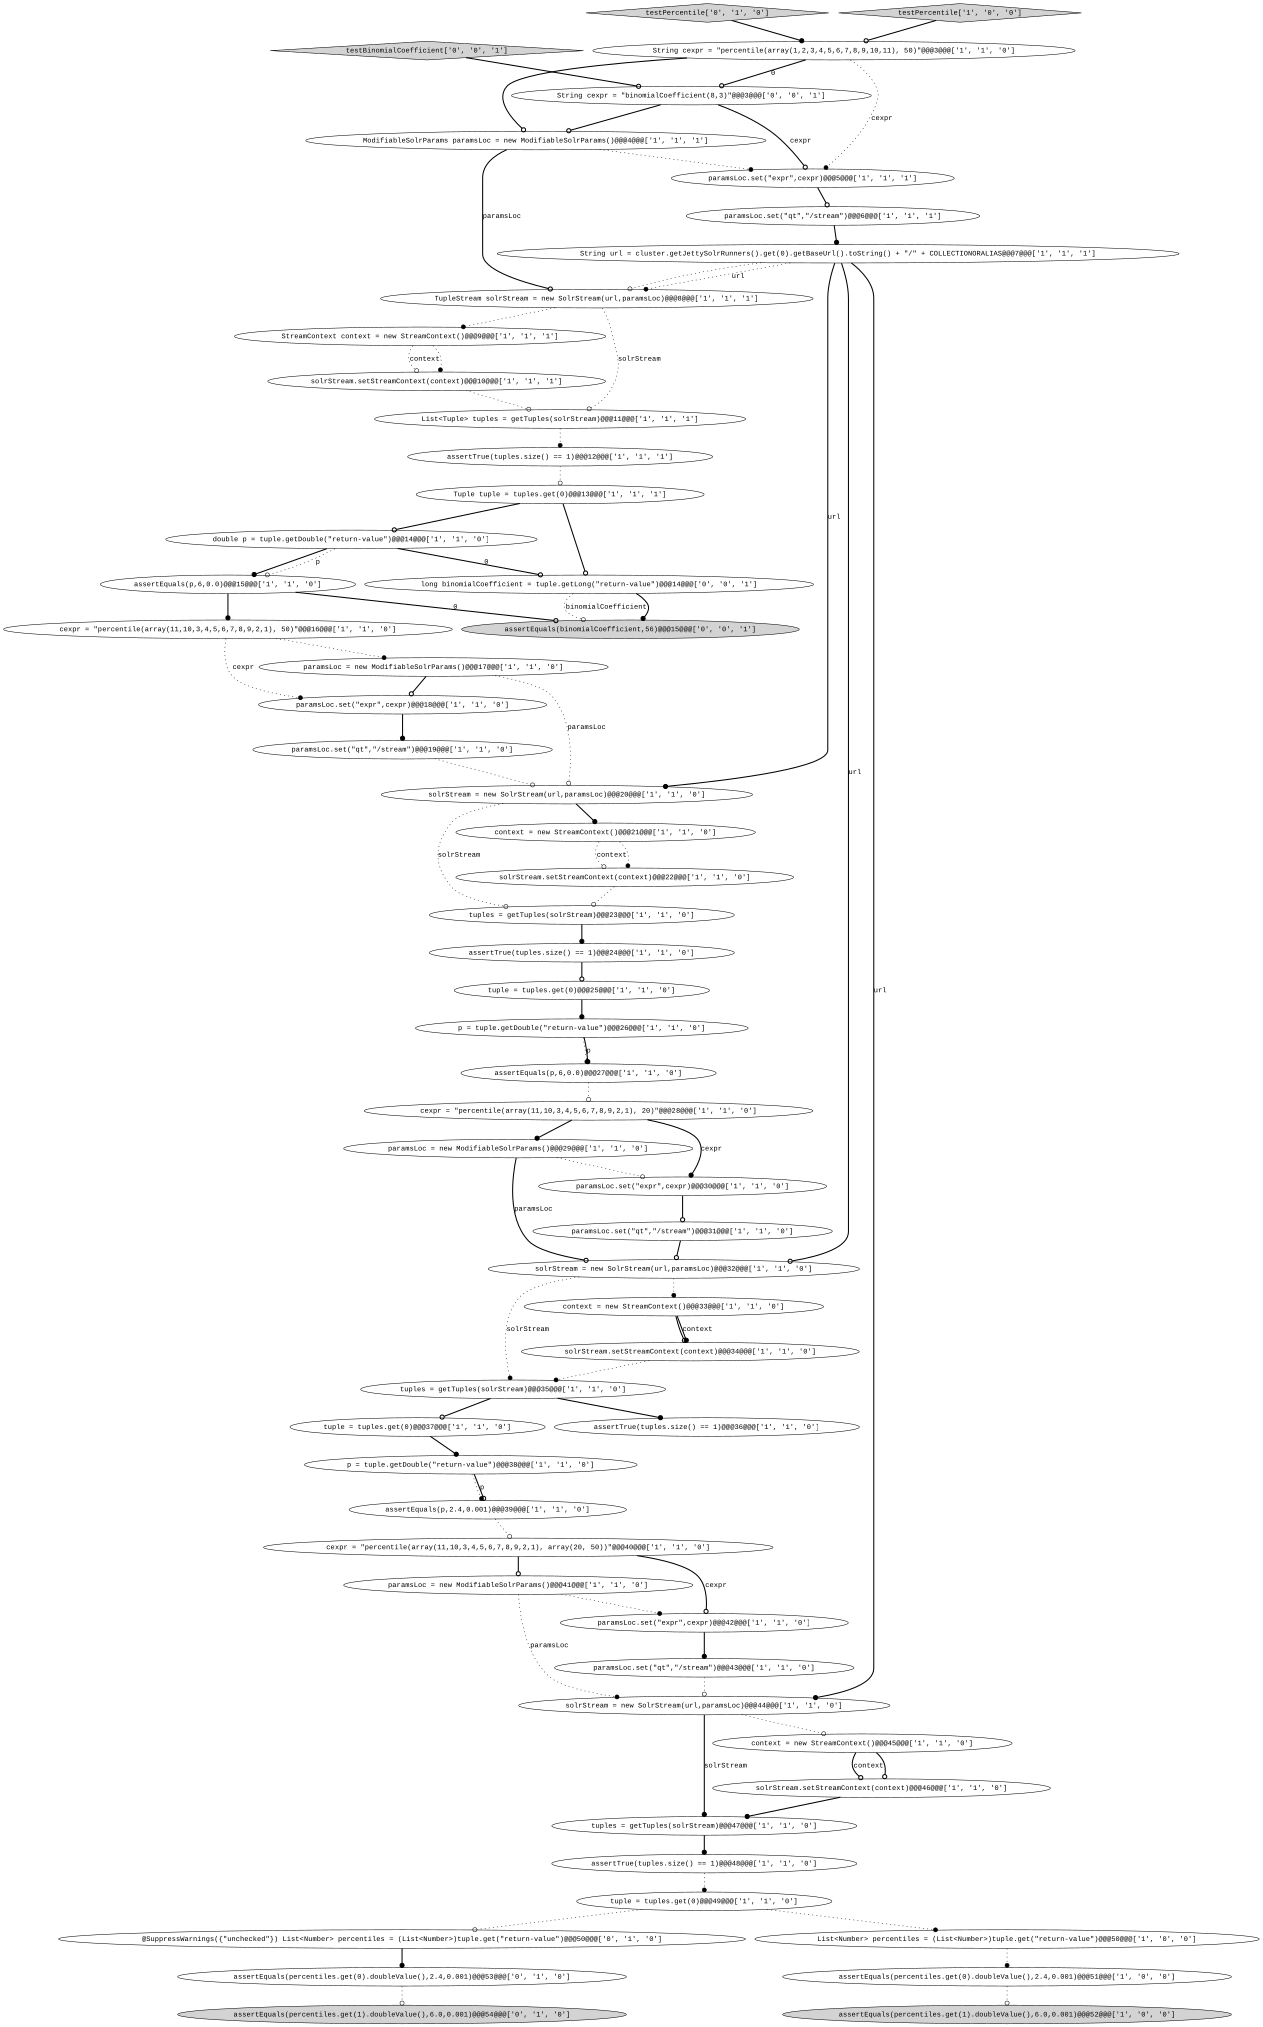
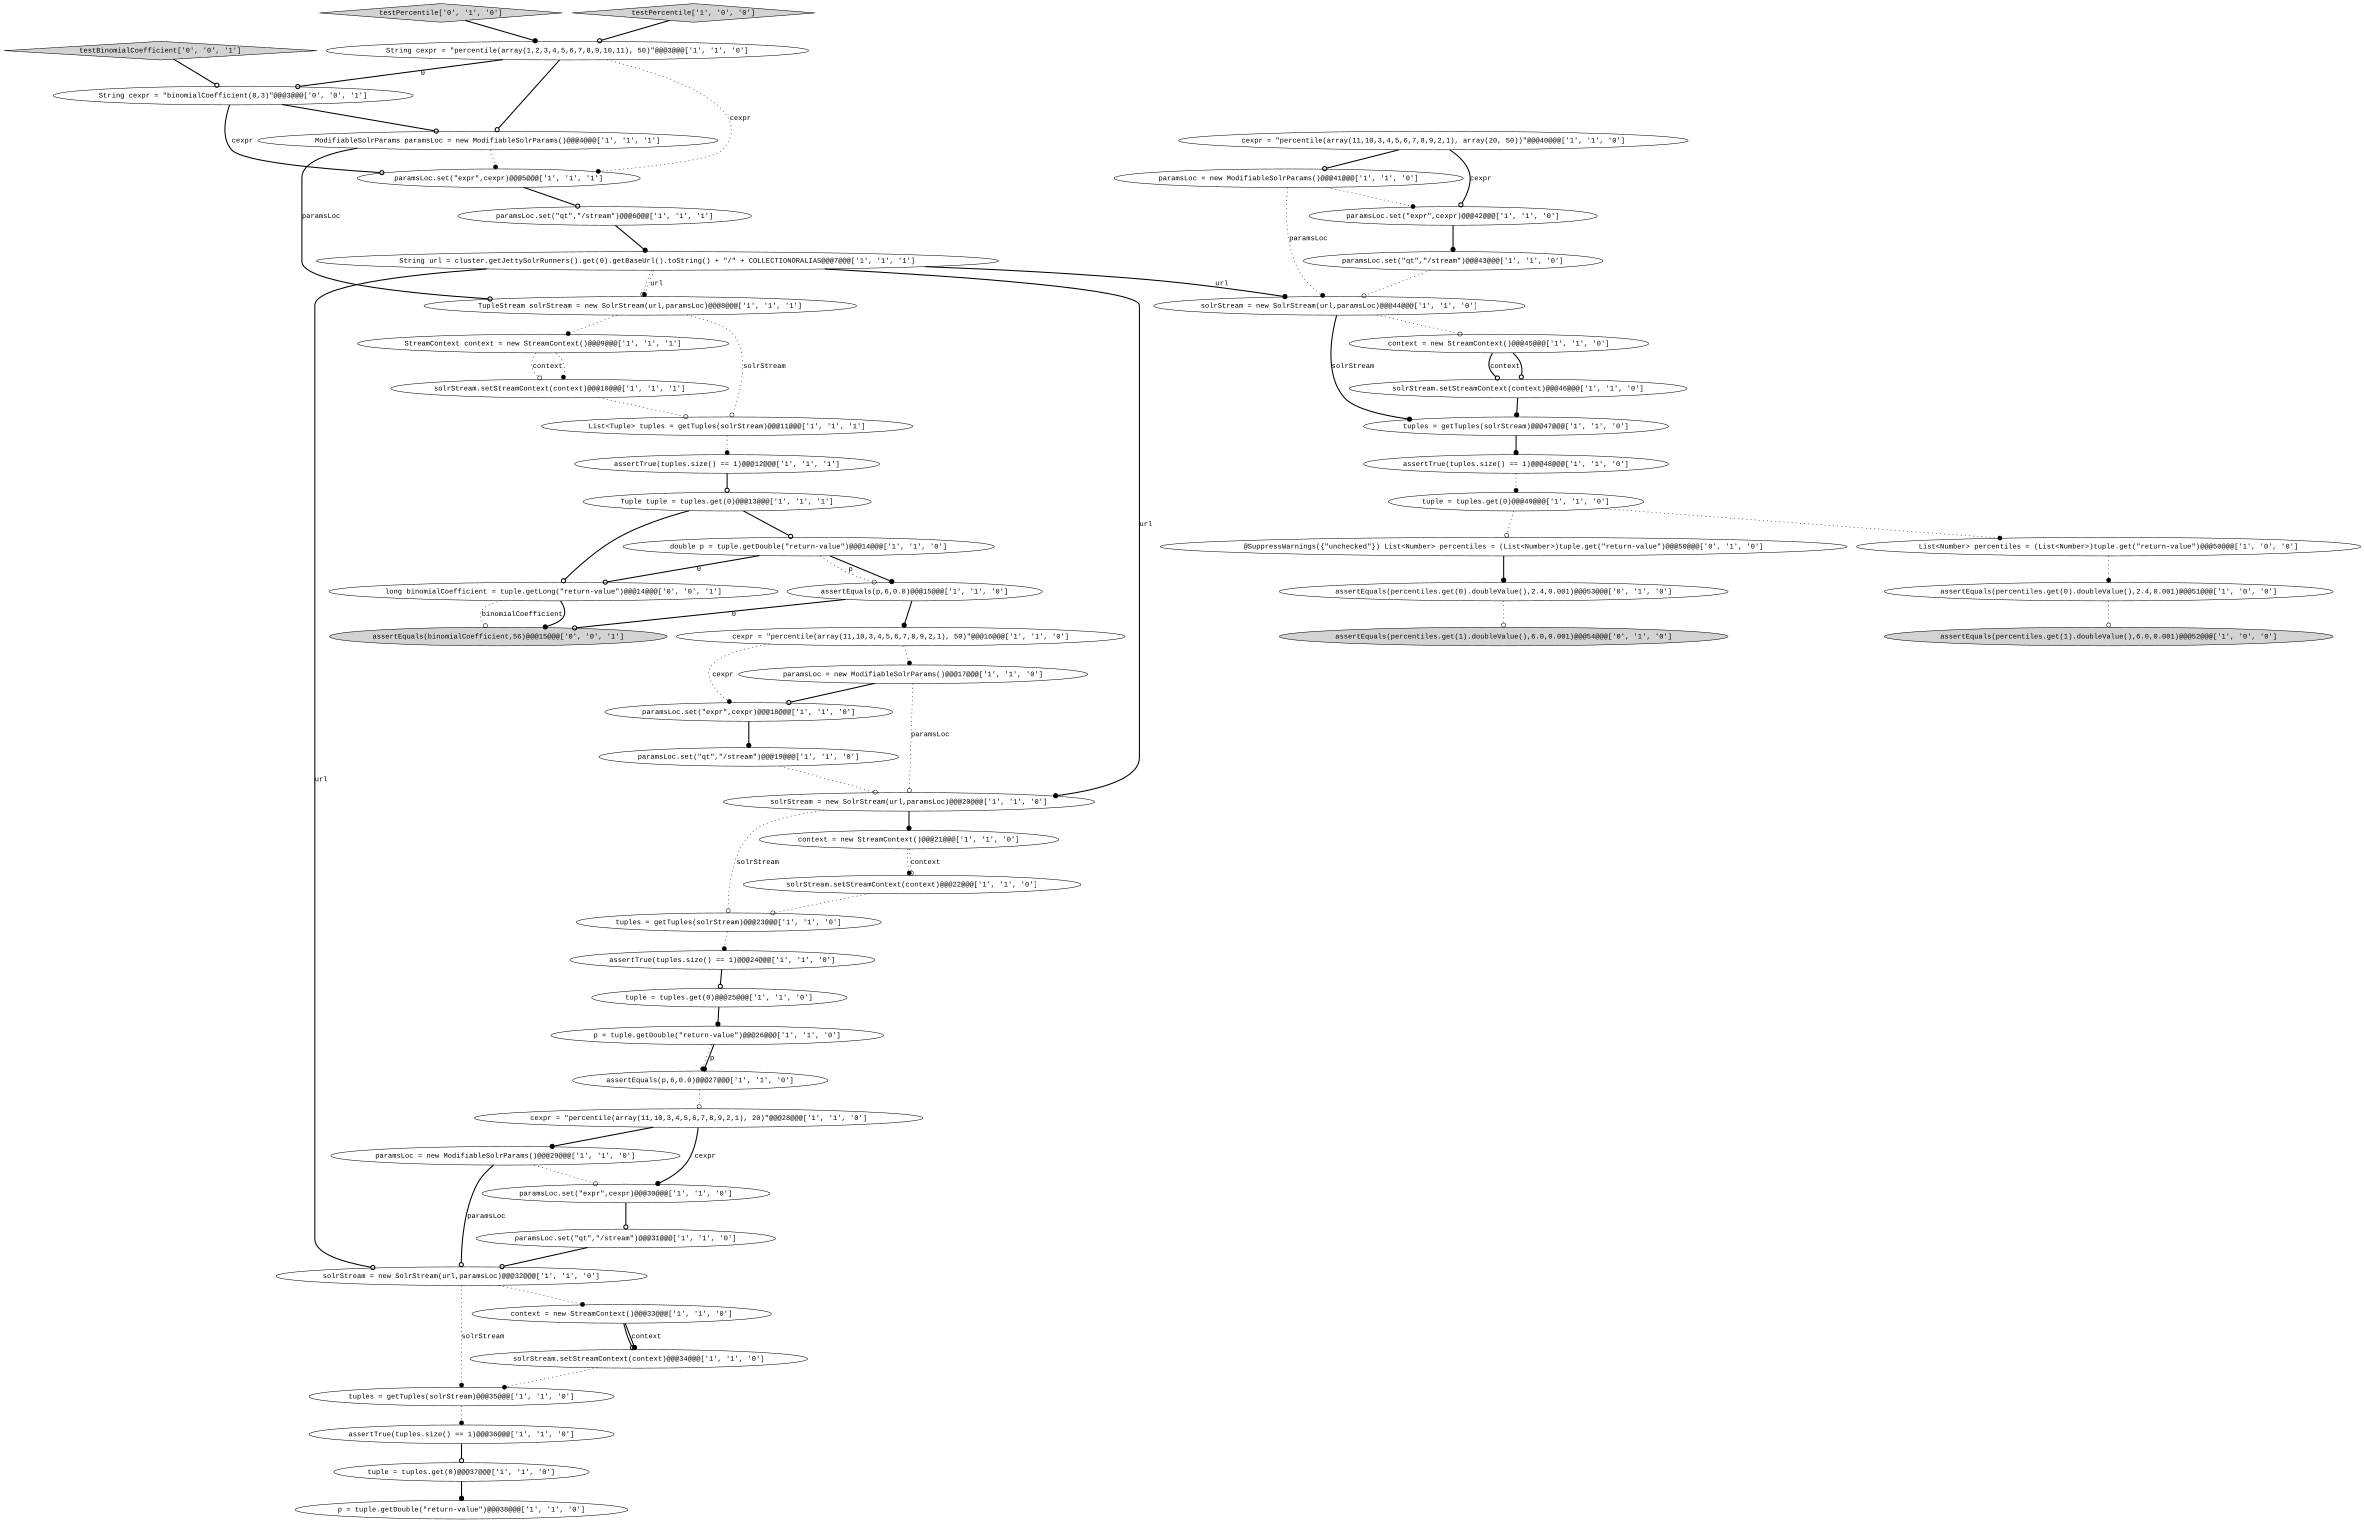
edge "assertTrue(tuples.size() == 1)@@@12@@@['1', '1', '1']" -> "Tuple tuple = tuples.get(0)@@@13@@@['1', '1', '1']": style dotted -> bold
edge "tuples = getTuples(solrStream)@@@23@@@['1', '1', '0']" -> "assertTrue(tuples.size() == 1)@@@24@@@['1', '1', '0']": style bold -> dotted
edge "tuples = getTuples(solrStream)@@@35@@@['1', '1', '0']" -> "tuple = tuples.get(0)@@@37@@@['1', '1', '0']": now "assertTrue(tuples.size() == 1)@@@36@@@['1', '1', '0']" -> "tuple = tuples.get(0)@@@37@@@['1', '1', '0']"
edge "tuples = getTuples(solrStream)@@@35@@@['1', '1', '0']" -> "assertTrue(tuples.size() == 1)@@@36@@@['1', '1', '0']": style bold -> dotted
node "assertEquals(p,2.4,0.001)@@@39@@@['1', '1', '0']": removed
